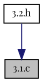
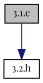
edge "3.2.h" -> "3.1.c": reversed
